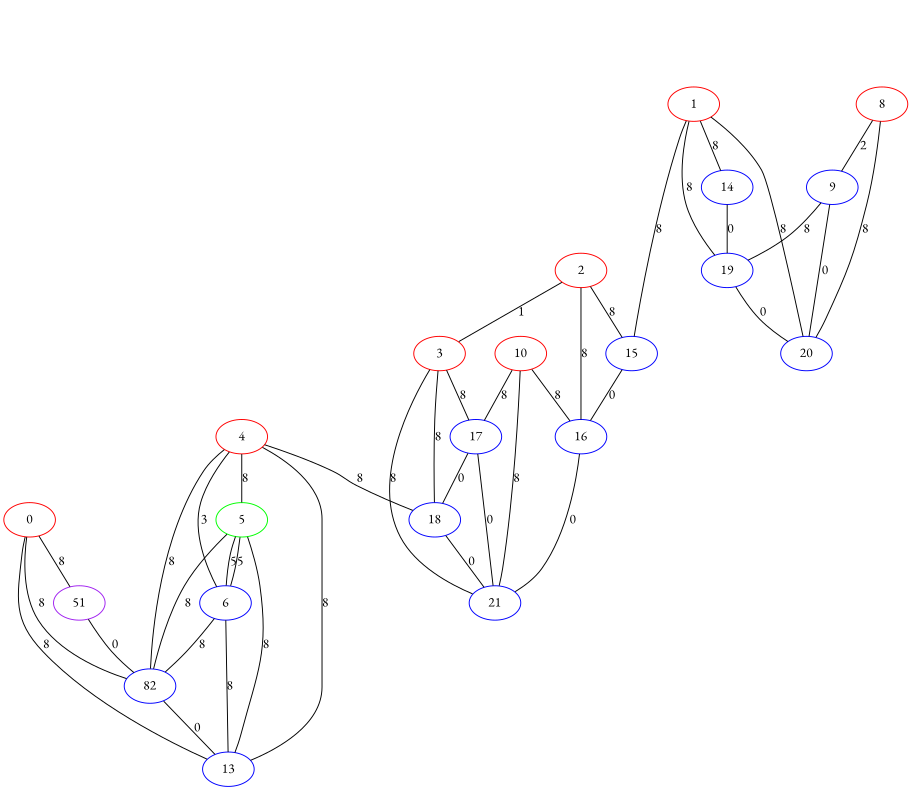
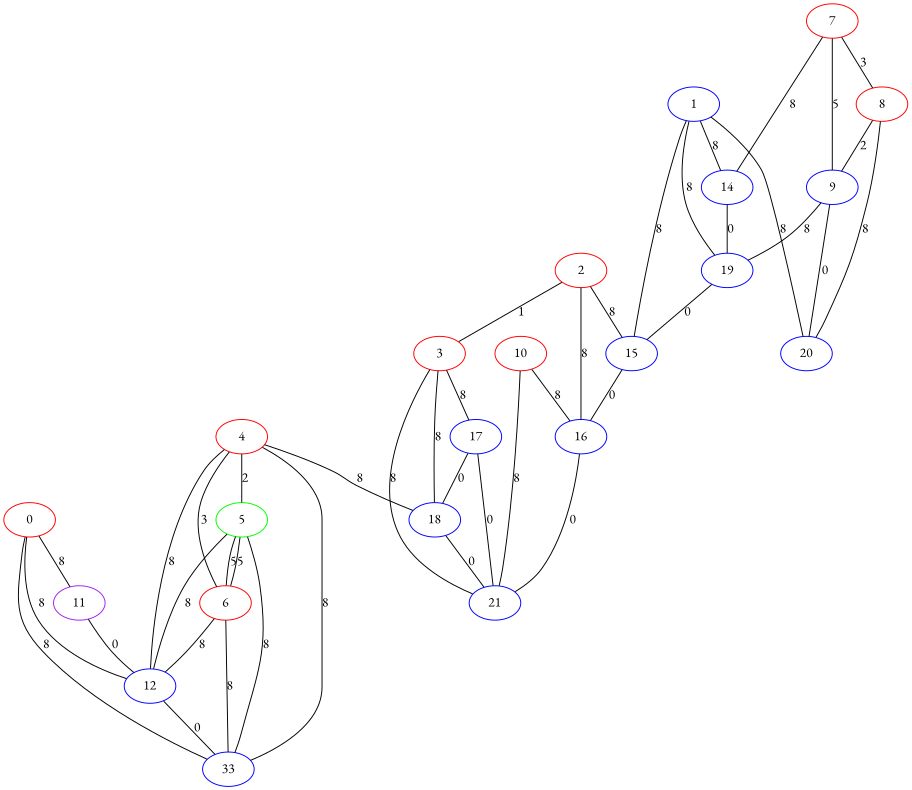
node "7": added
node "1": color red -> blue
edge "19" -- "20": now "19" -- "15"
edge "10" -- "17": removed, label "8"
edge "4" -- "5": label "8" -> "2"
node "51": label "51" -> "11"
node "6": color blue -> red
node "82": label "82" -> "12"
node "13": label "13" -> "33"
